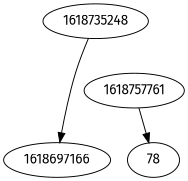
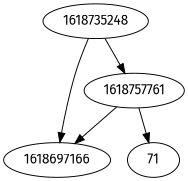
edge "1618735248" -> "1618757761": added
edge "1618757761" -> "1618697166": added
node "78": label "78" -> "71"
